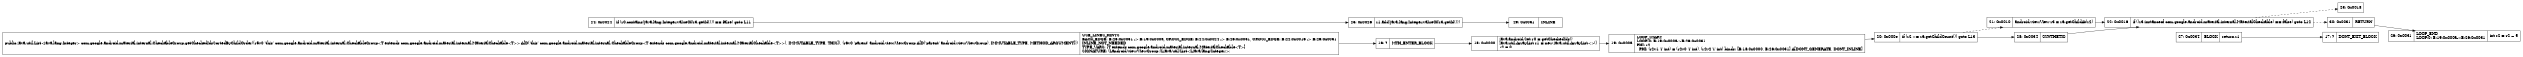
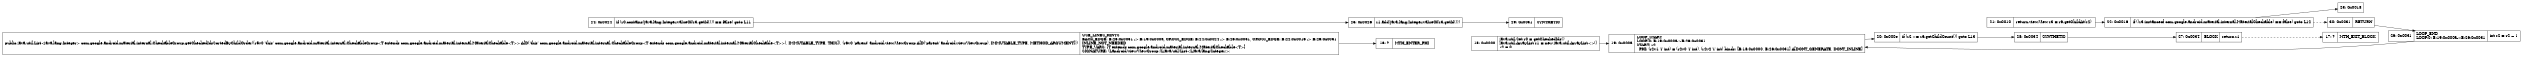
edge "22: 0x0016" -> "23: 0x0018": style dashed -> solid
node "29: 0x0031": text "INLINE" -> "SYNTHETIC"
node "21: 0x0010": text "android.view.View r3 = r6.getChildAt(r2)" -> "return.view.View r3 = r6.getChildAt(r2)"
edge "20: 0x000e" -> "21: 0x0010": removed
edge "28: 0x0034" -> "22: 0x0016": now "28: 0x0034" -> "27: 0x0034"
node "26: 0x0031": text "int r2 = r2 + 5" -> "int r2 = r2 + 1"
edge "27: 0x0034" -> "17: ?": style solid -> dashed
node "17: ?": text "DONT_EXIT_BLOCK" -> "MTH_EXIT_BLOCK"
node "18: 0x0000": text "java.android.Set r0 = getCheckedIds()" -> "java.util.Set r0 = getCheckedIds()"
node "16: ?": text "MTH_ENTER_BLOCK" -> "MTH_ENTER_PHI"
edge "16: ?" -> "18: 0x0000": removed
node "19: 0x000a": text "PHI: r2" -> "START: r2"
edge "26: 0x0031" -> "19: 0x000a": added
